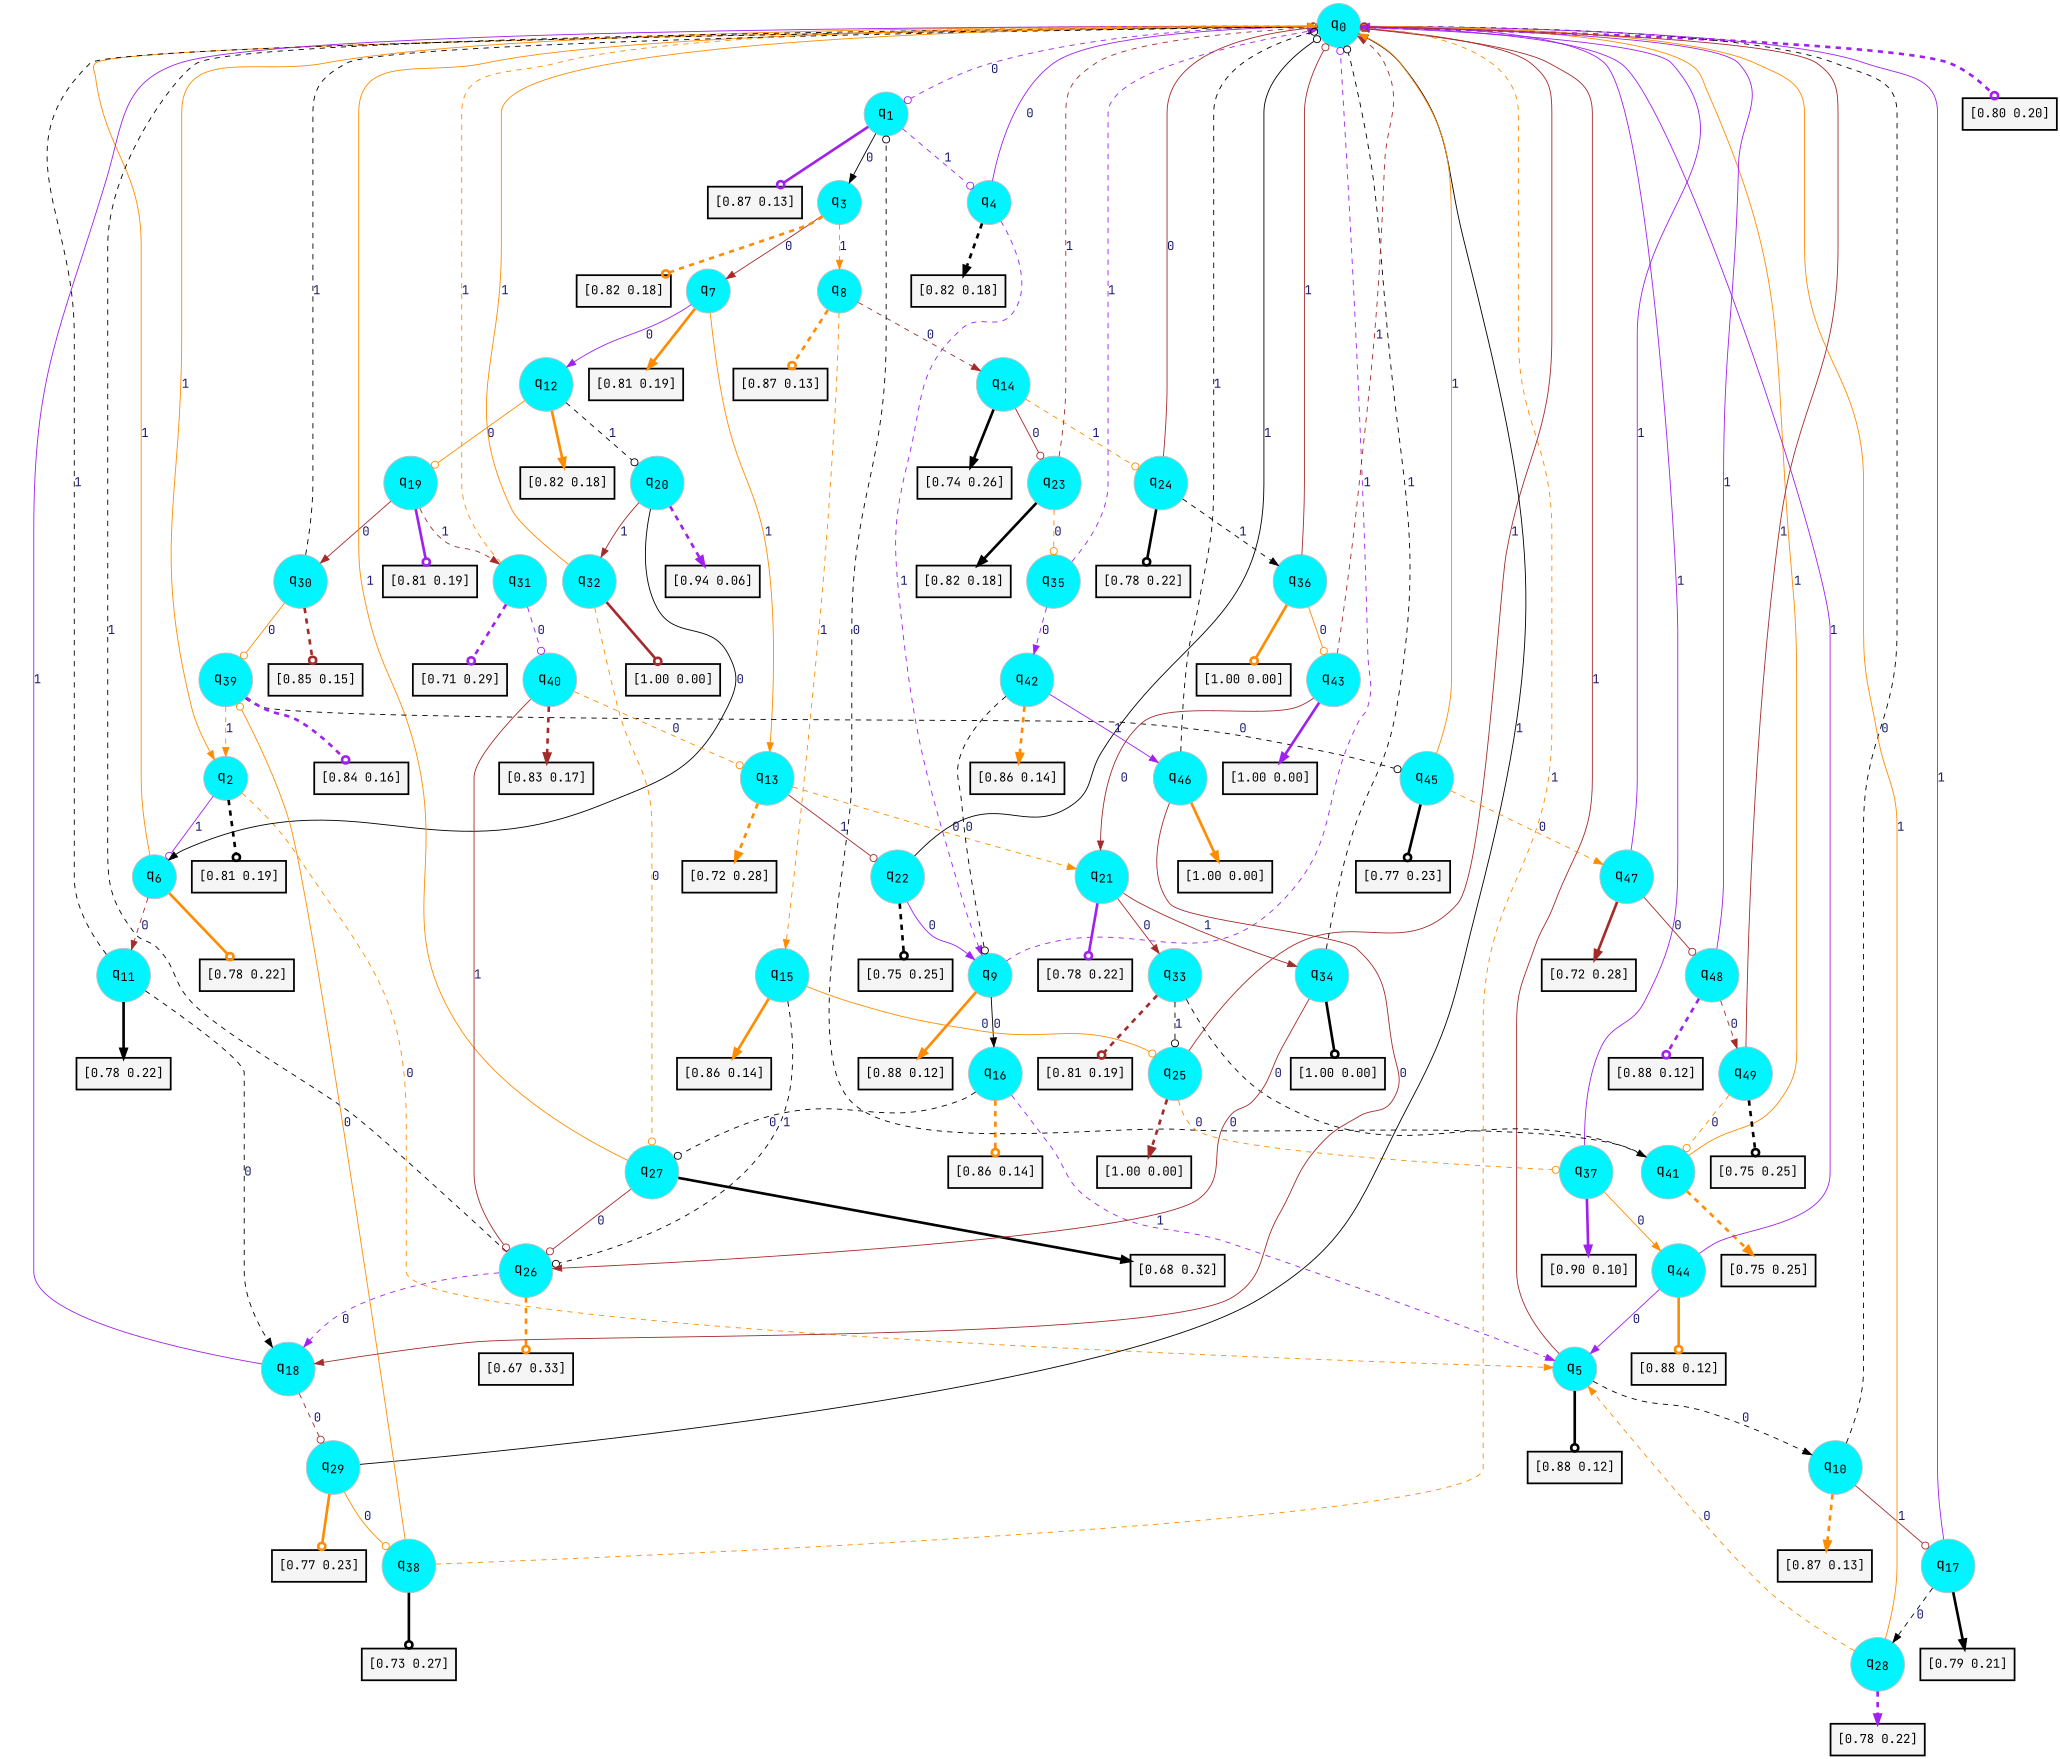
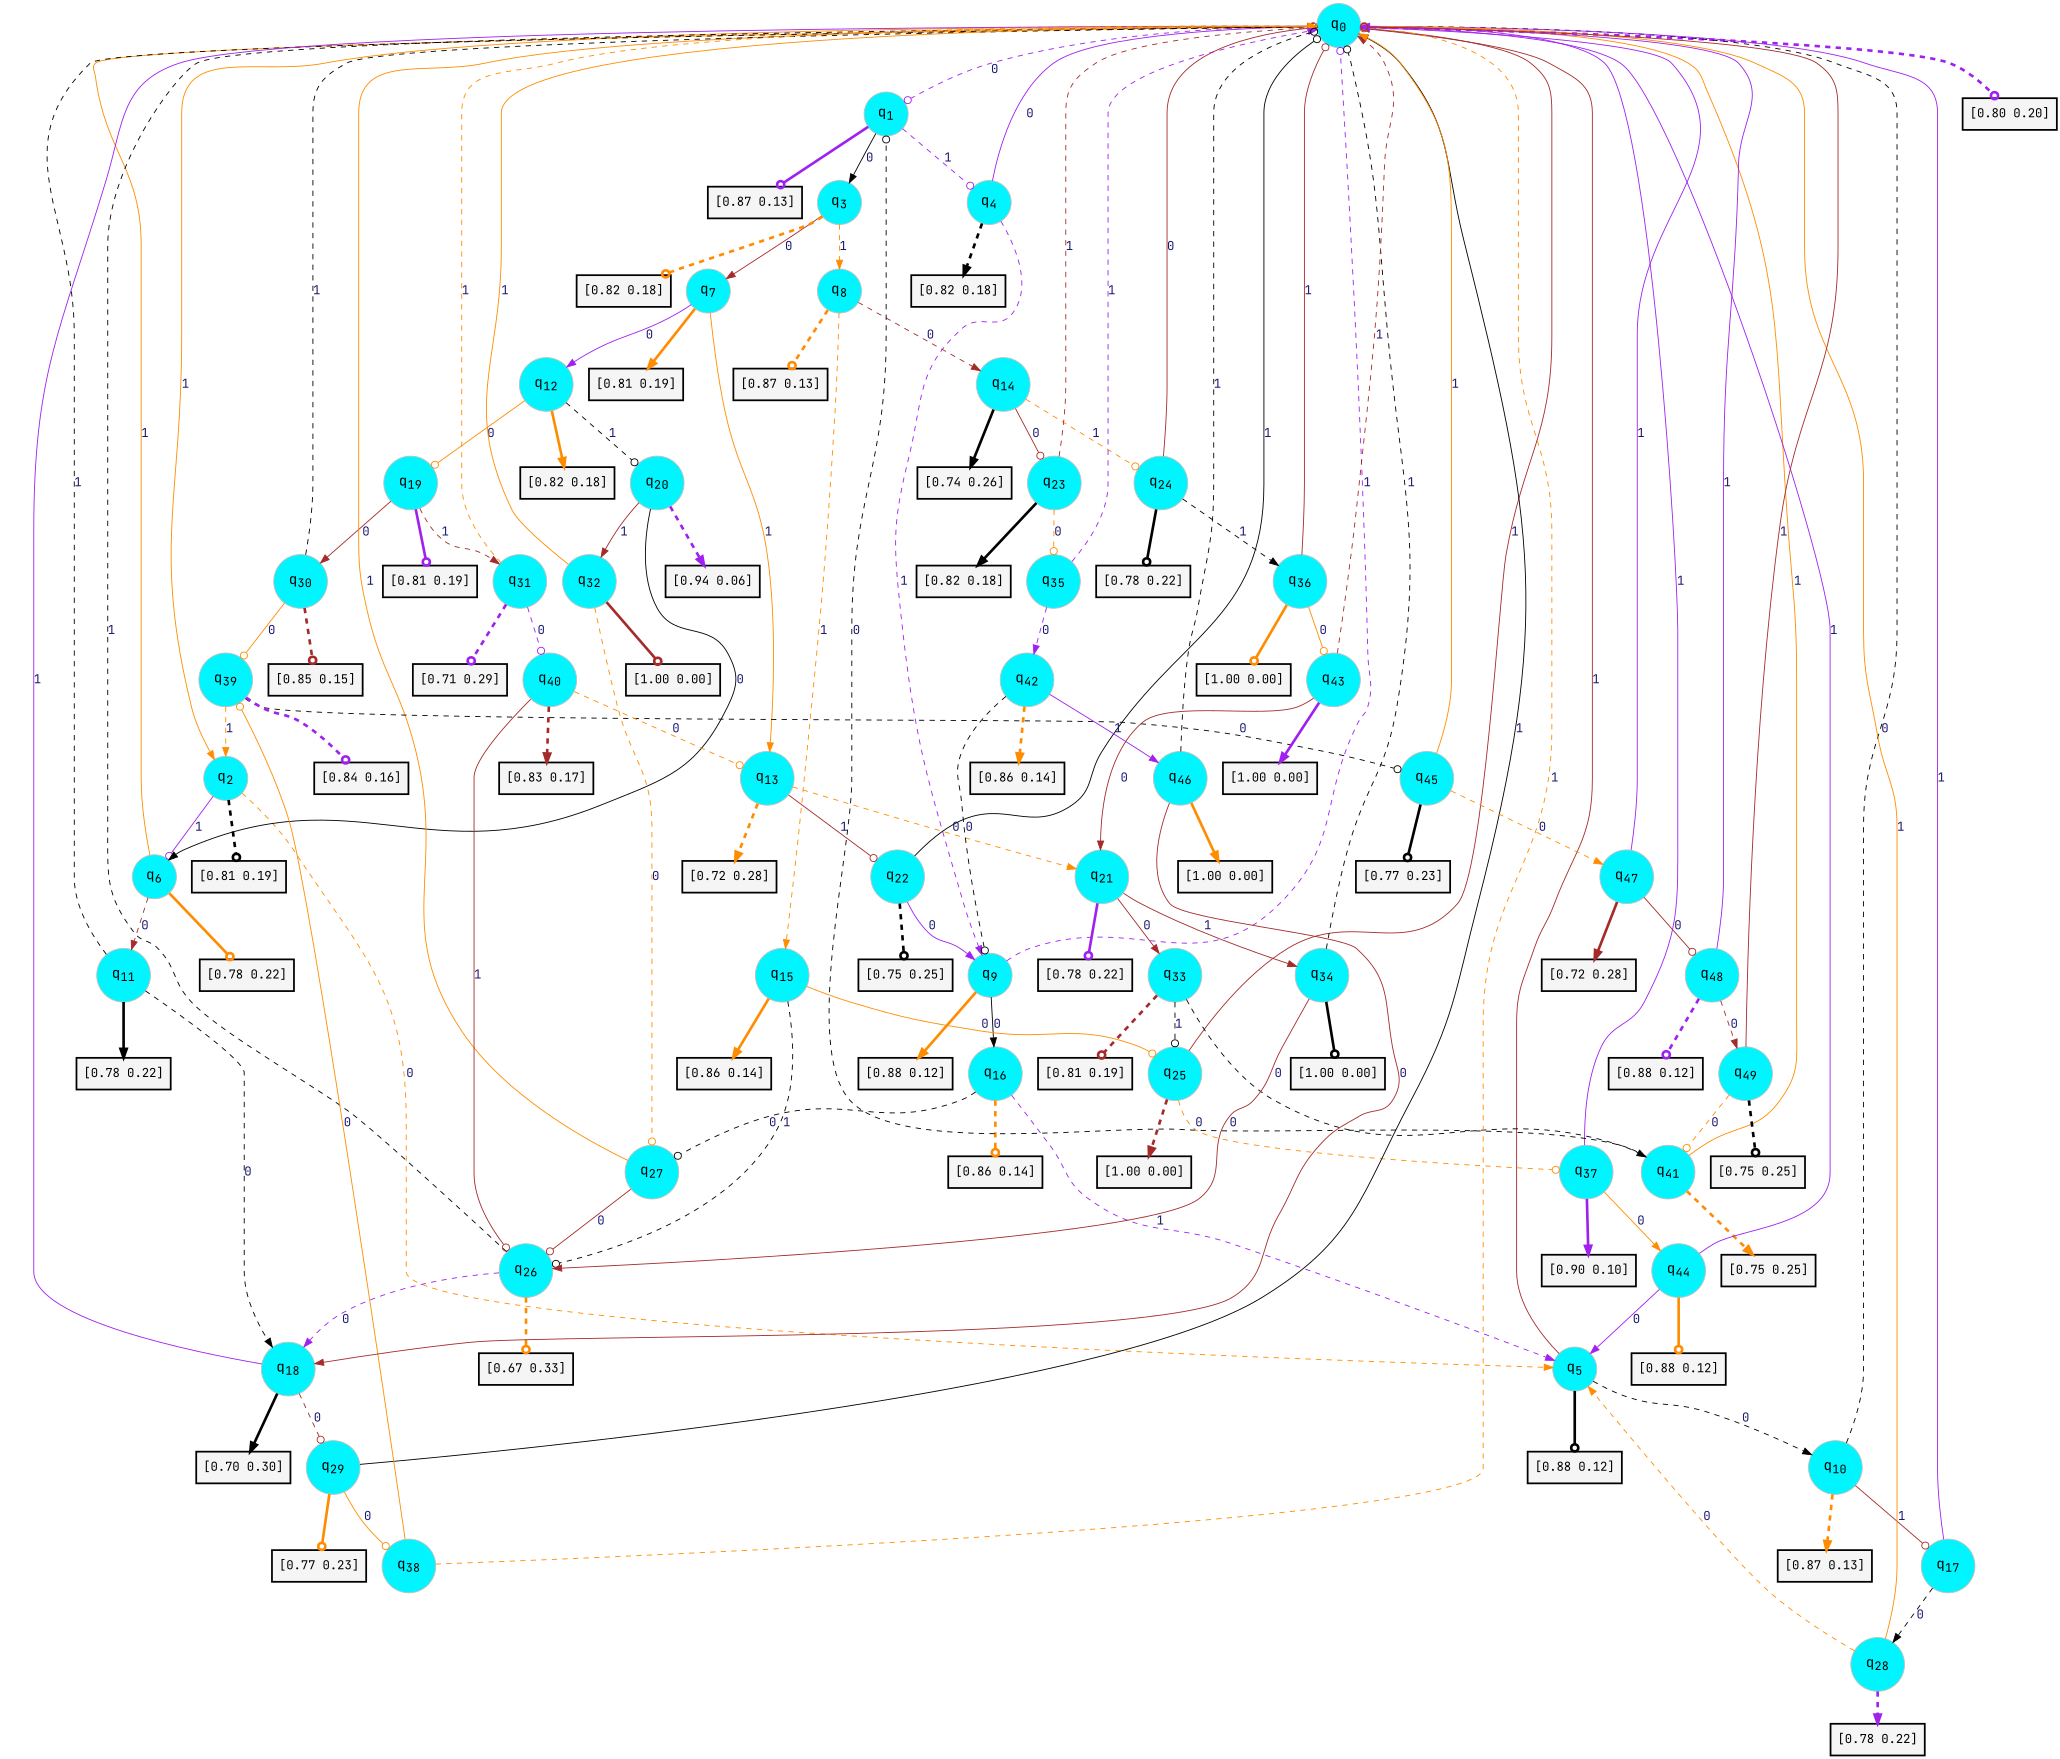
node "[0.68 0.32]": removed
node "[0.70 0.30]": added
node "[0.73 0.27]": removed
node "[0.79 0.21]": removed
